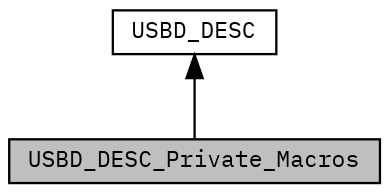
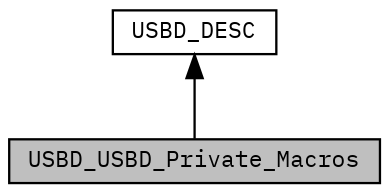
node "USBD_DESC_Private_Macros": label "USBD_DESC_Private_Macros" -> "USBD_USBD_Private_Macros"
